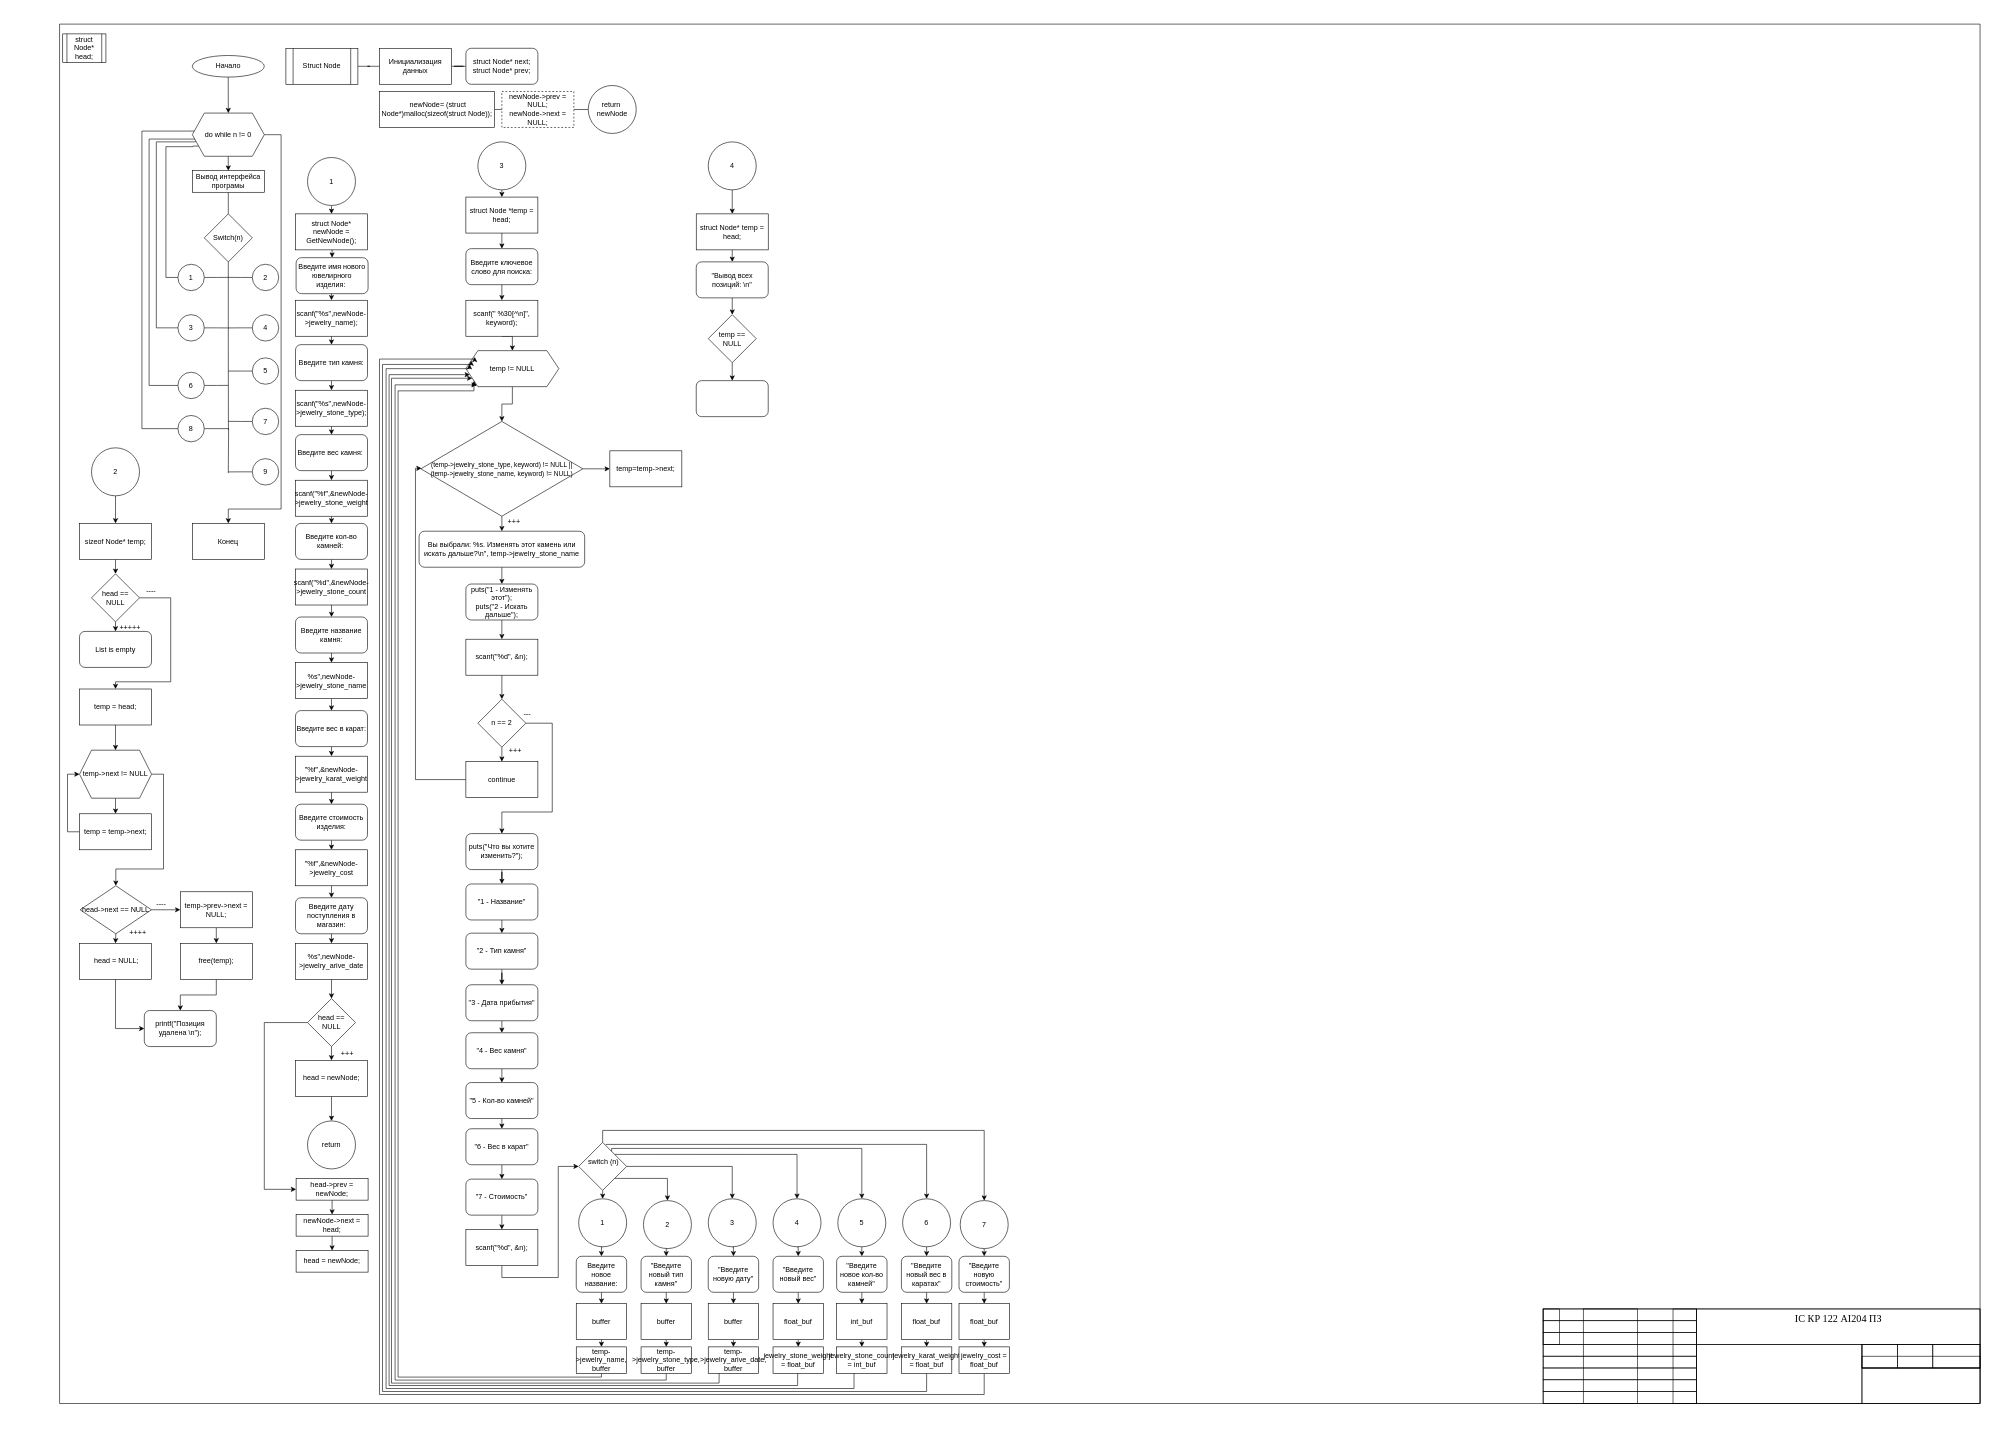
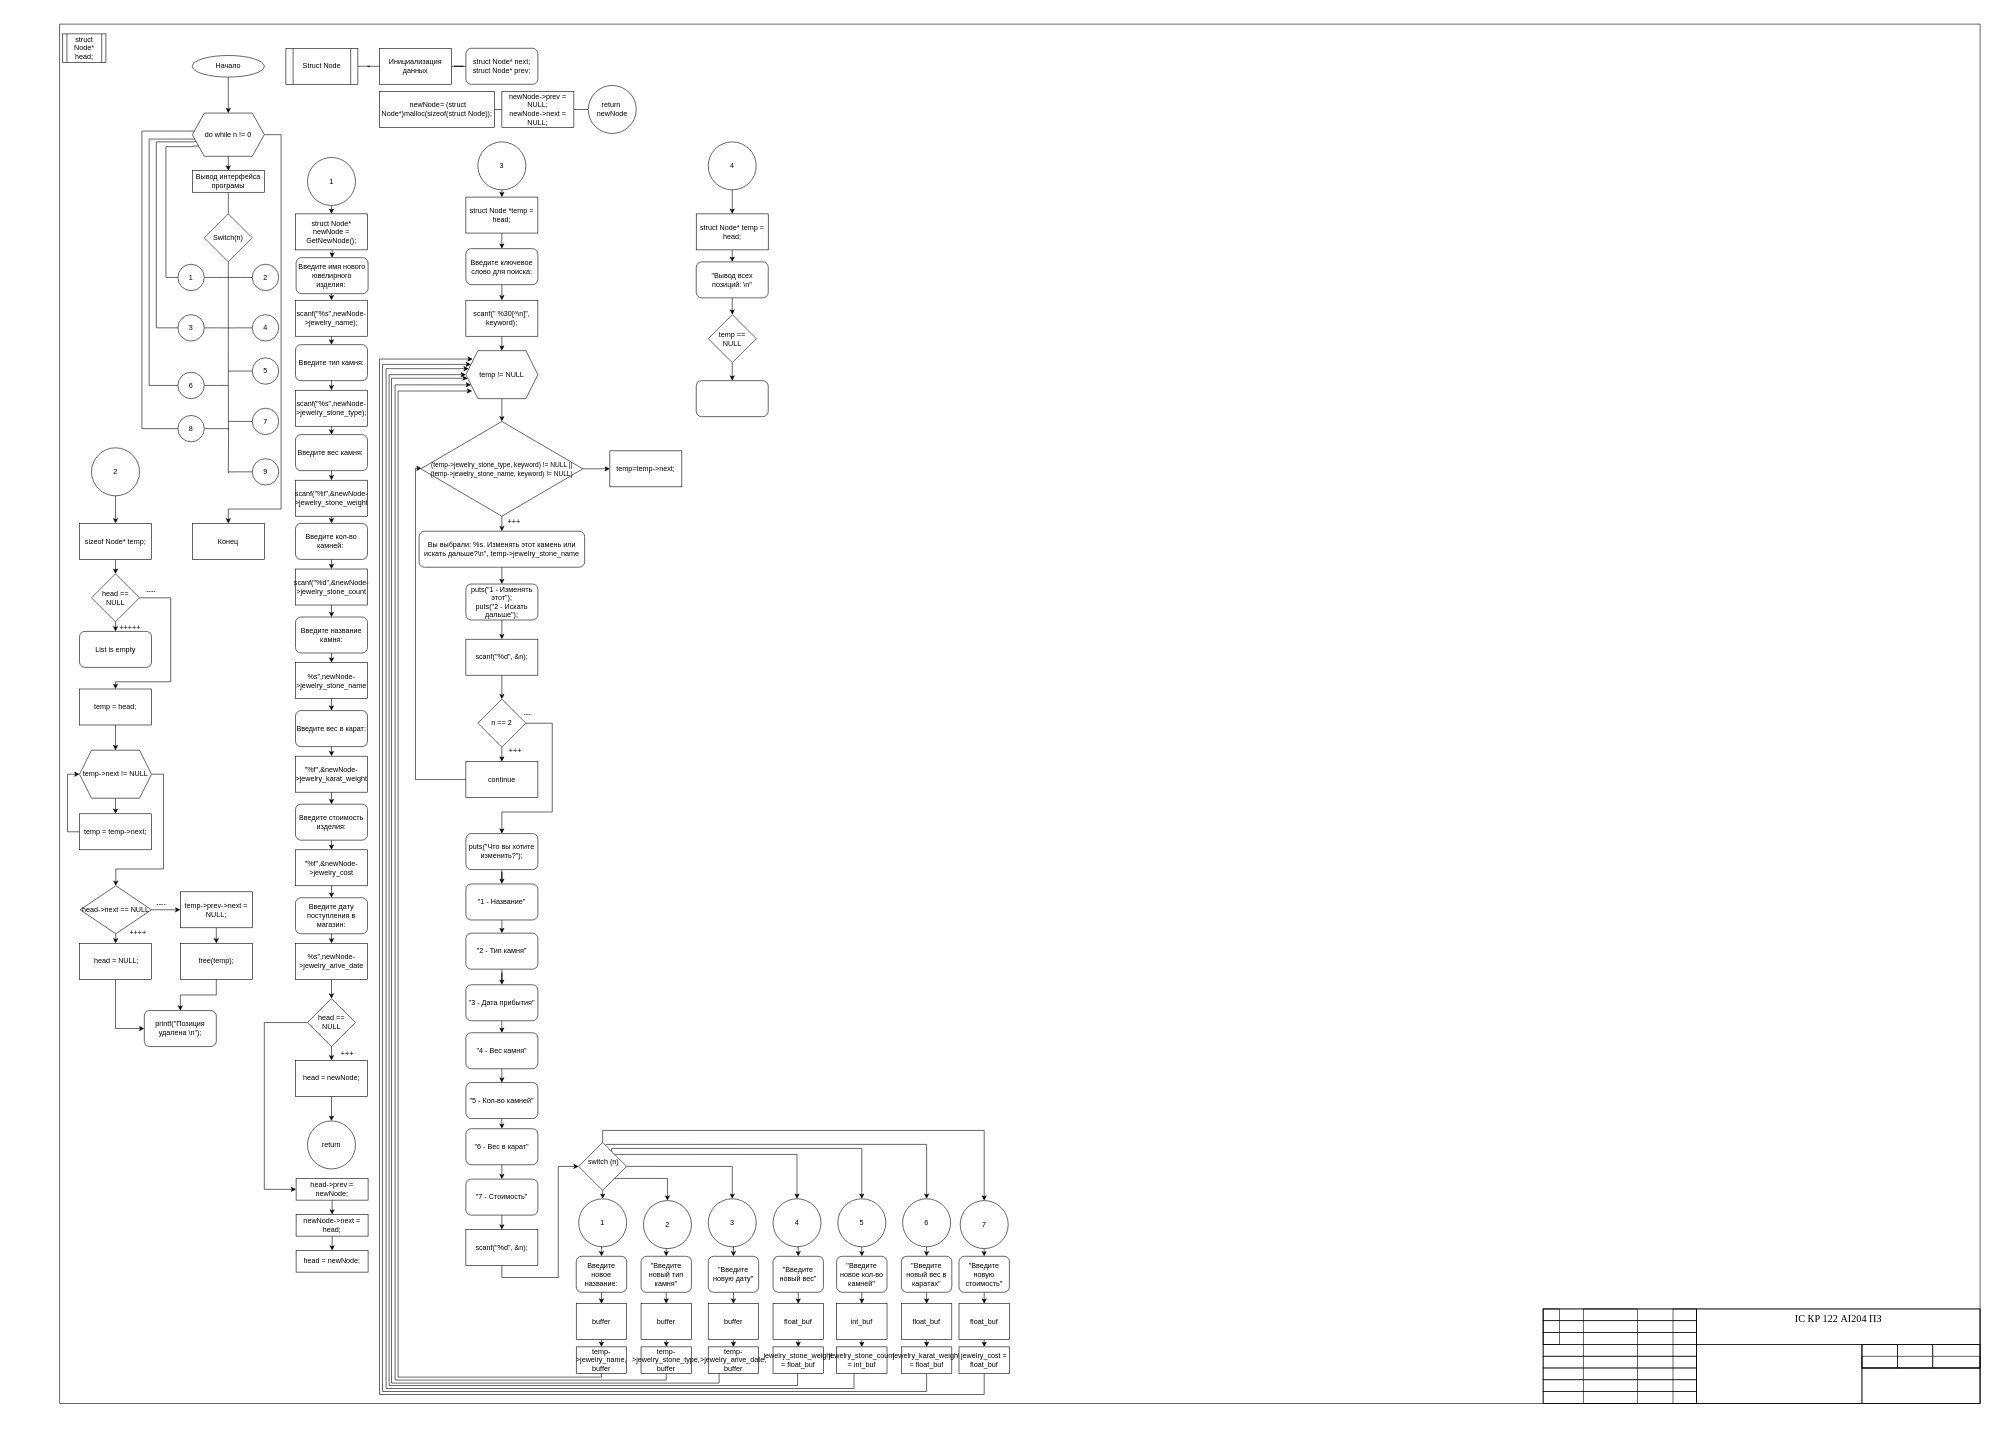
node "newNode->prev = NULL; newNode->next = NULL;": style dashed -> solid
node "temp != NULL": size 93x36 -> 72x48
